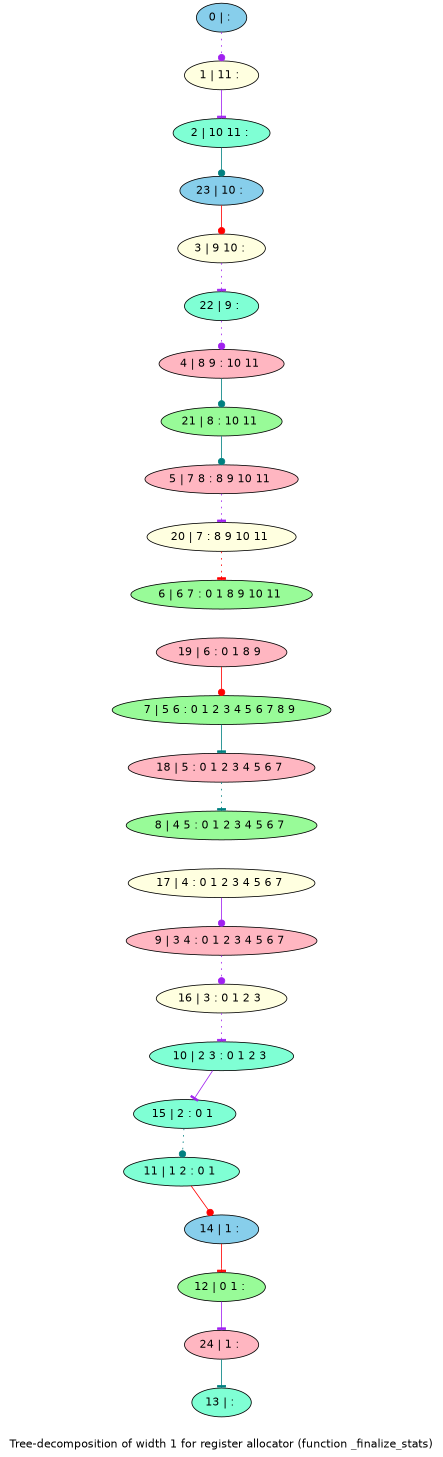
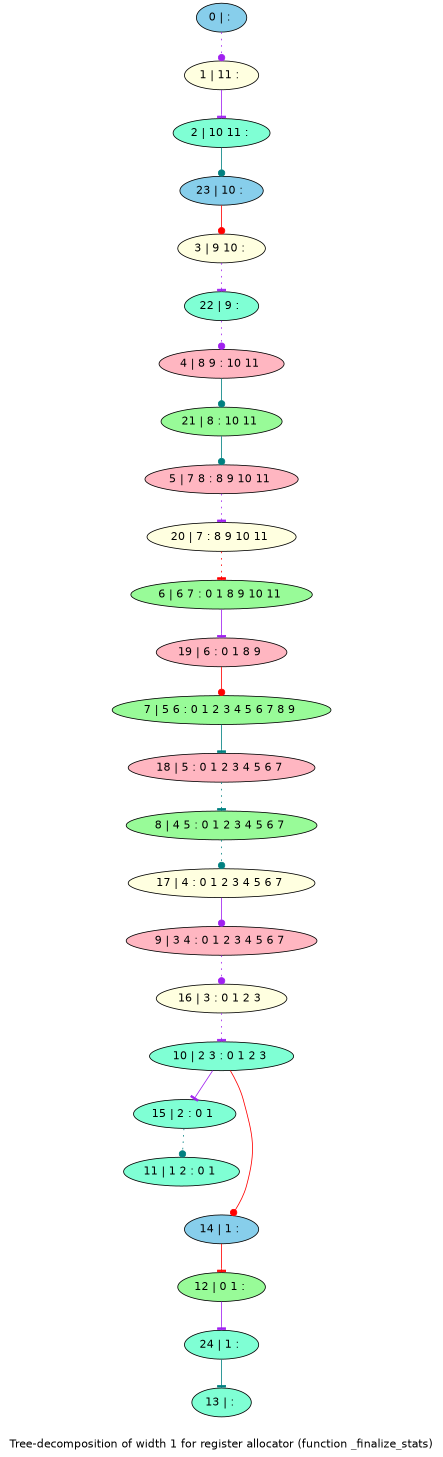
edge "6 | 6 7 : 0 1 8 9 10 11" -> "19 | 6 : 0 1 8 9": added
edge "8 | 4 5 : 0 1 2 3 4 5 6 7" -> "17 | 4 : 0 1 2 3 4 5 6 7": added
edge "11 | 1 2 : 0 1" -> "14 | 1 :": now "10 | 2 3 : 0 1 2 3" -> "14 | 1 :"
node "24 | 1 :": fillcolor lightpink -> aquamarine
